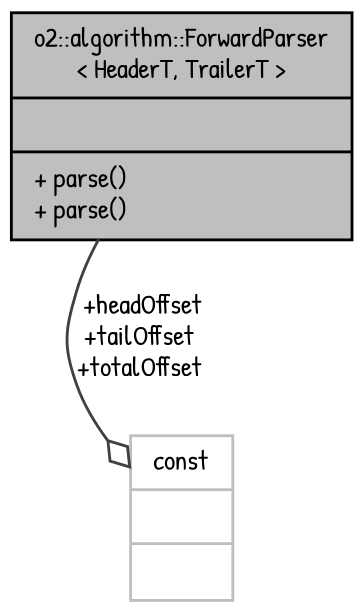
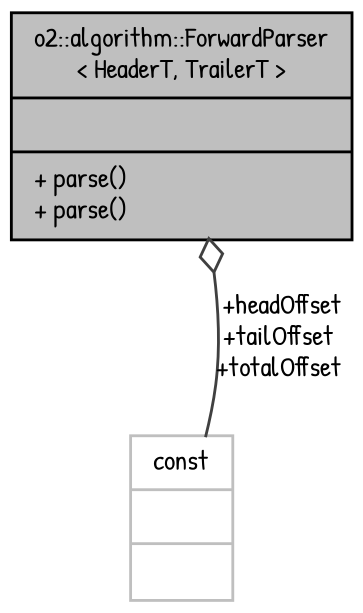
edge "o2::algorithm::ForwardParser" -> "const": reversed
